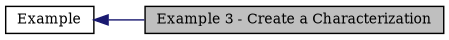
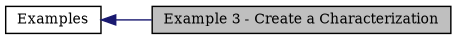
node "Example": label "Example" -> "Examples"
